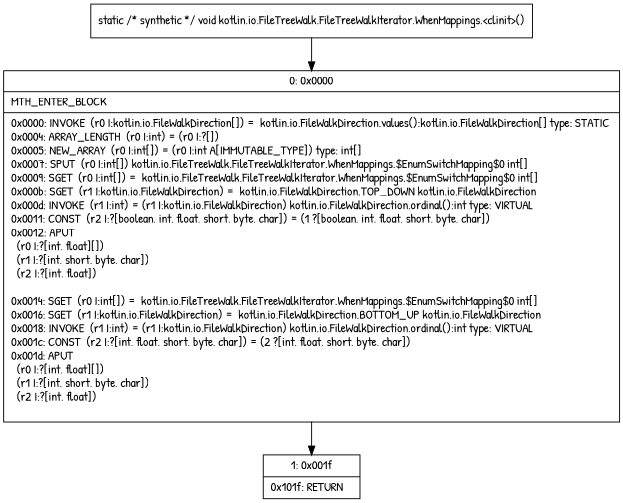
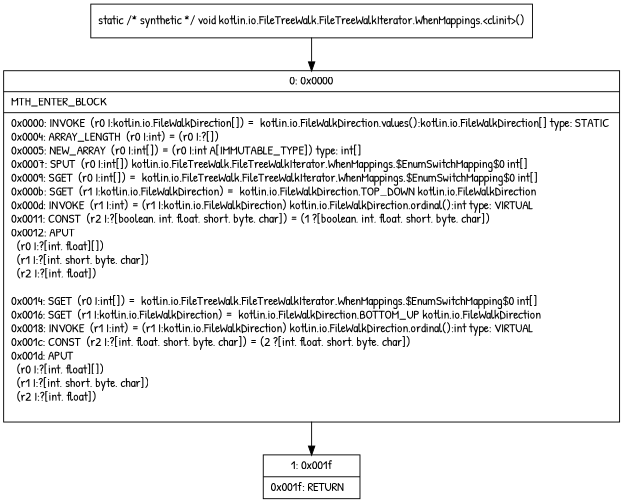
node "1: 0x001f": text "0x101f: RETURN" -> "0x001f: RETURN"
